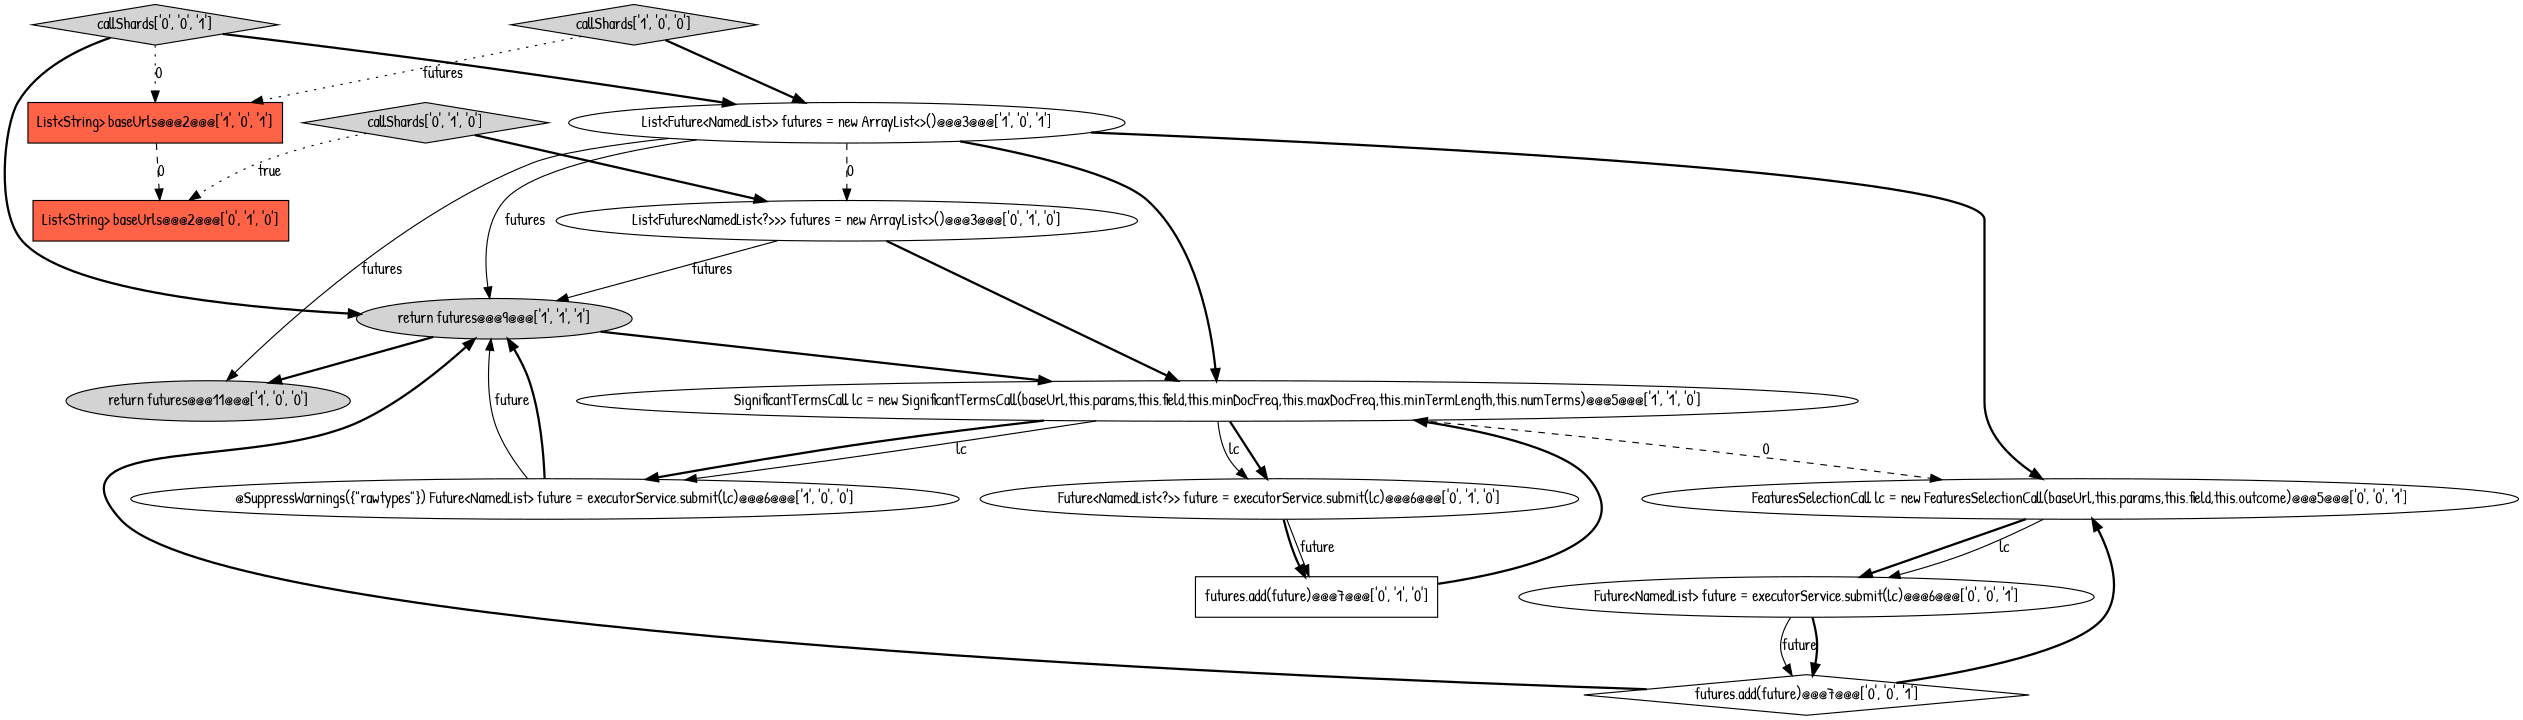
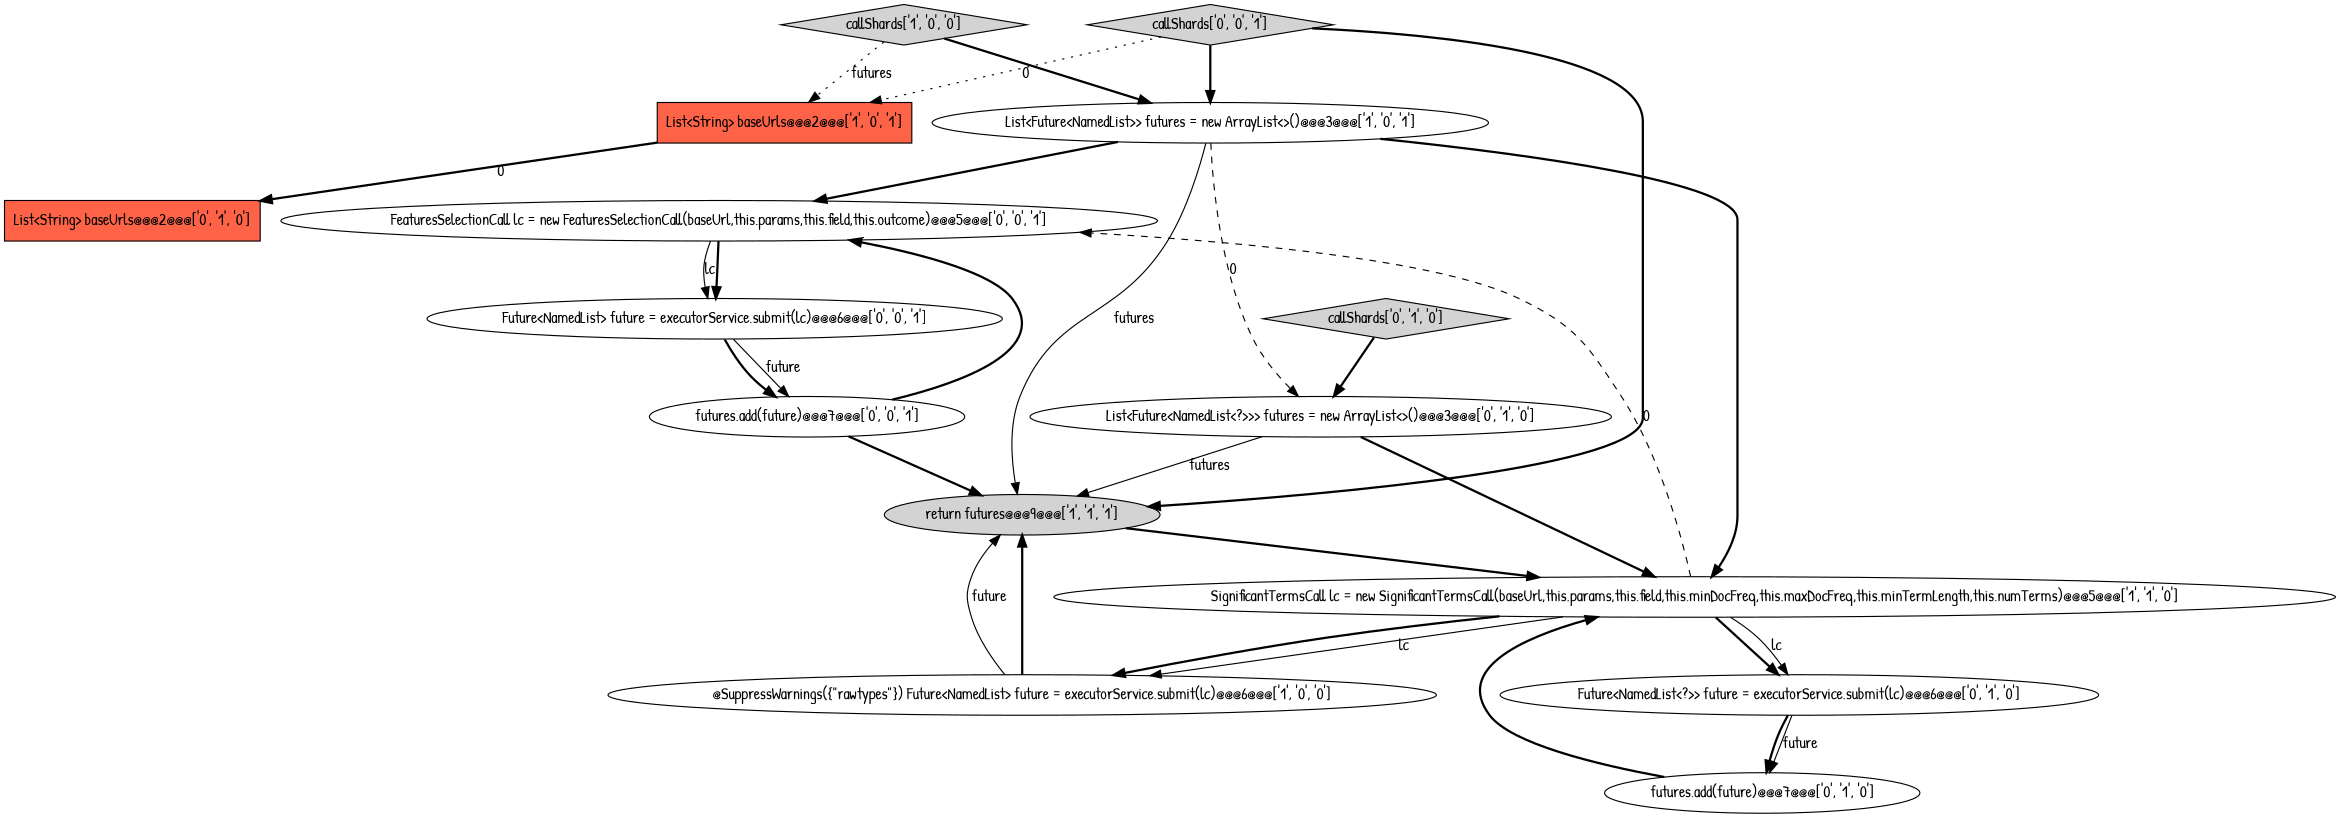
edge "callShards['0', '1', '0']" -> "List<String> baseUrls@@@2@@@['0', '1', '0']": removed, label "true"
edge "List<String> baseUrls@@@2@@@['1', '0', '1']" -> "List<String> baseUrls@@@2@@@['0', '1', '0']": style dashed -> bold
node "return futures@@@11@@@['1', '0', '0']": removed
node "futures.add(future)@@@7@@@['0', '1', '0']": shape box -> ellipse
node "futures.add(future)@@@7@@@['0', '0', '1']": shape diamond -> ellipse
